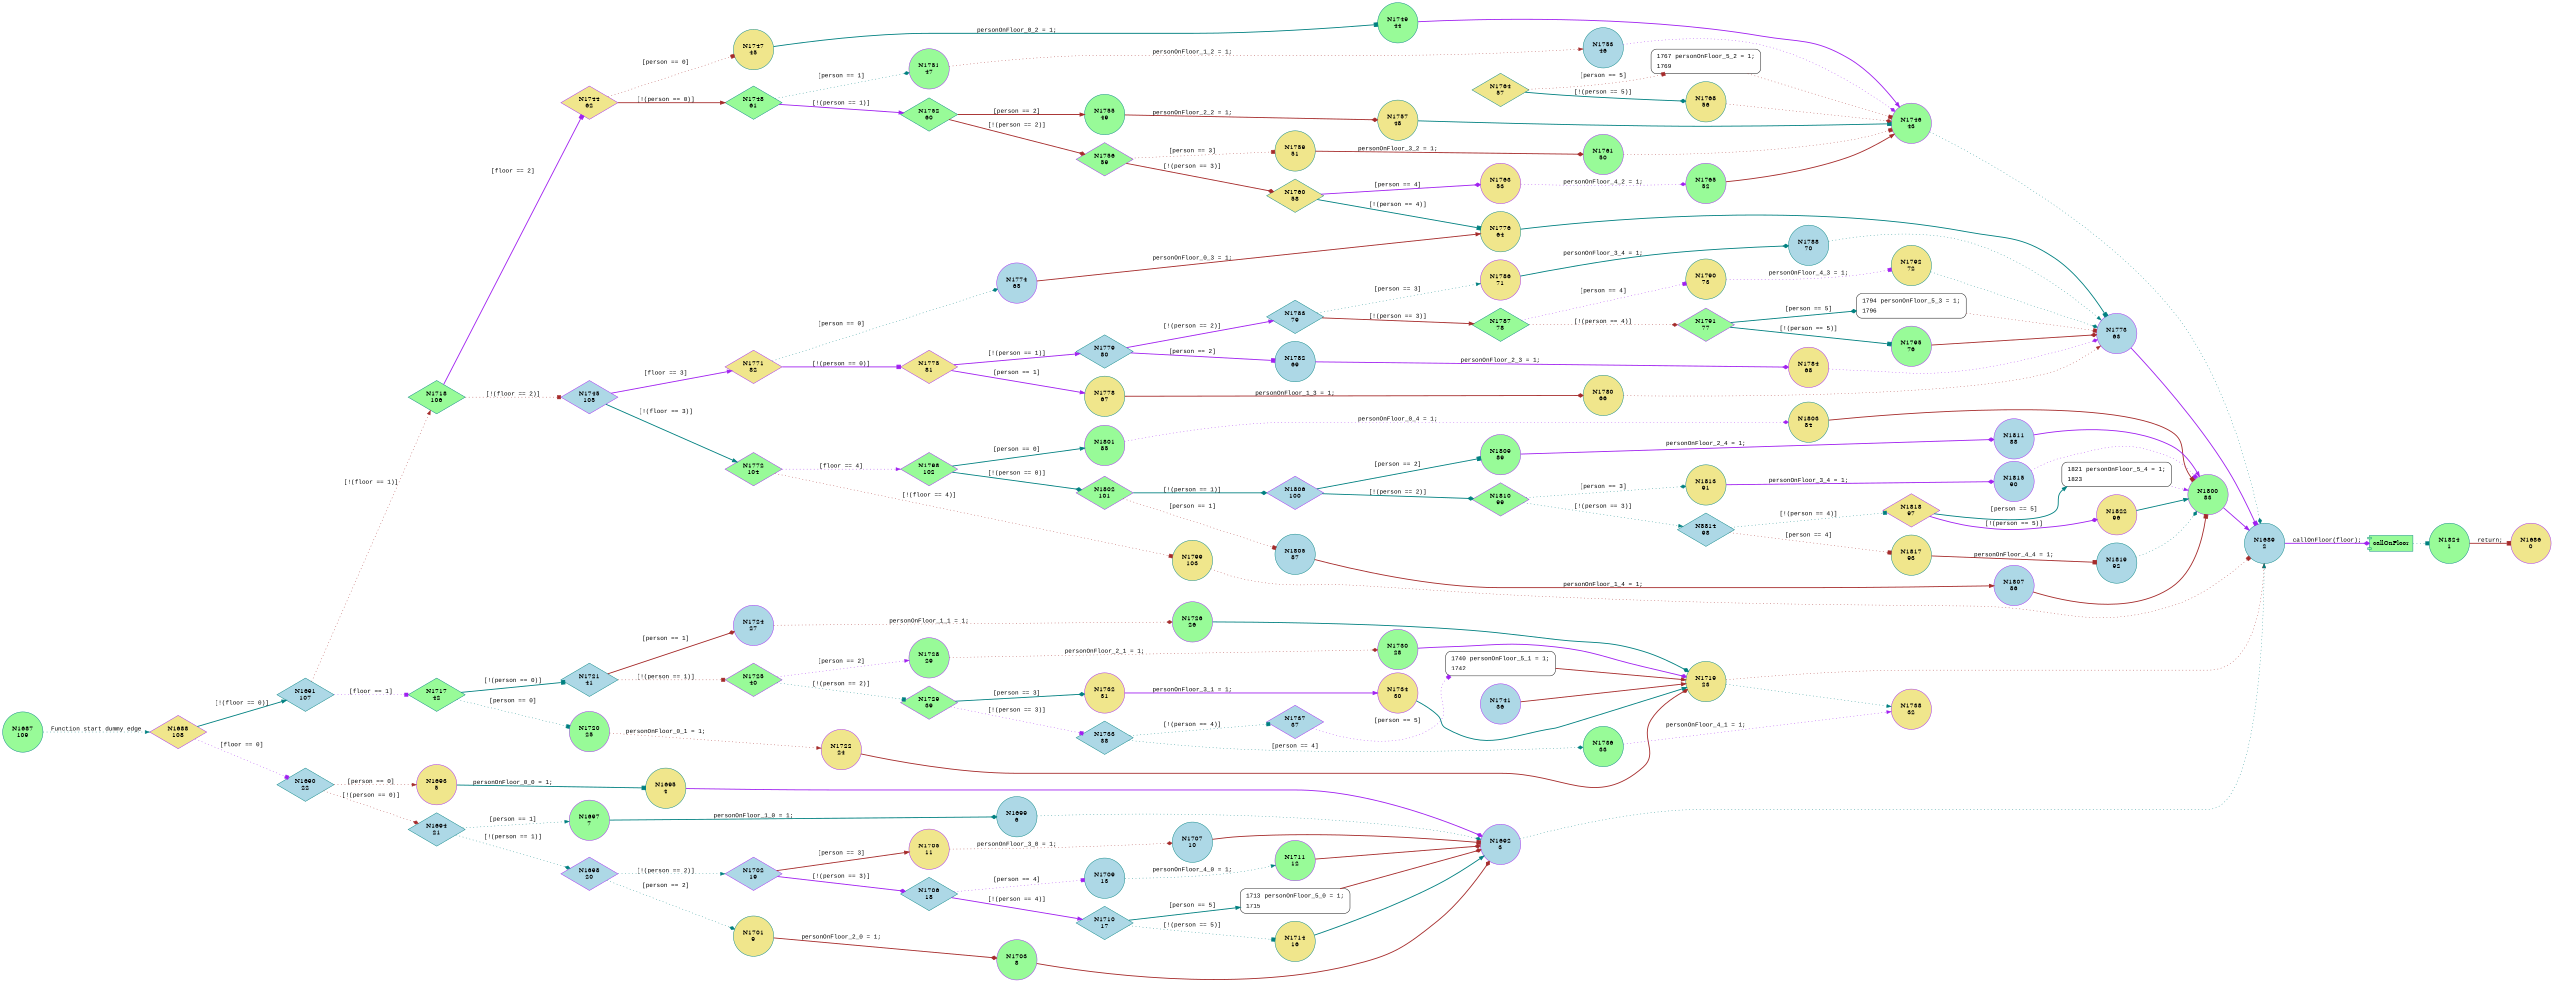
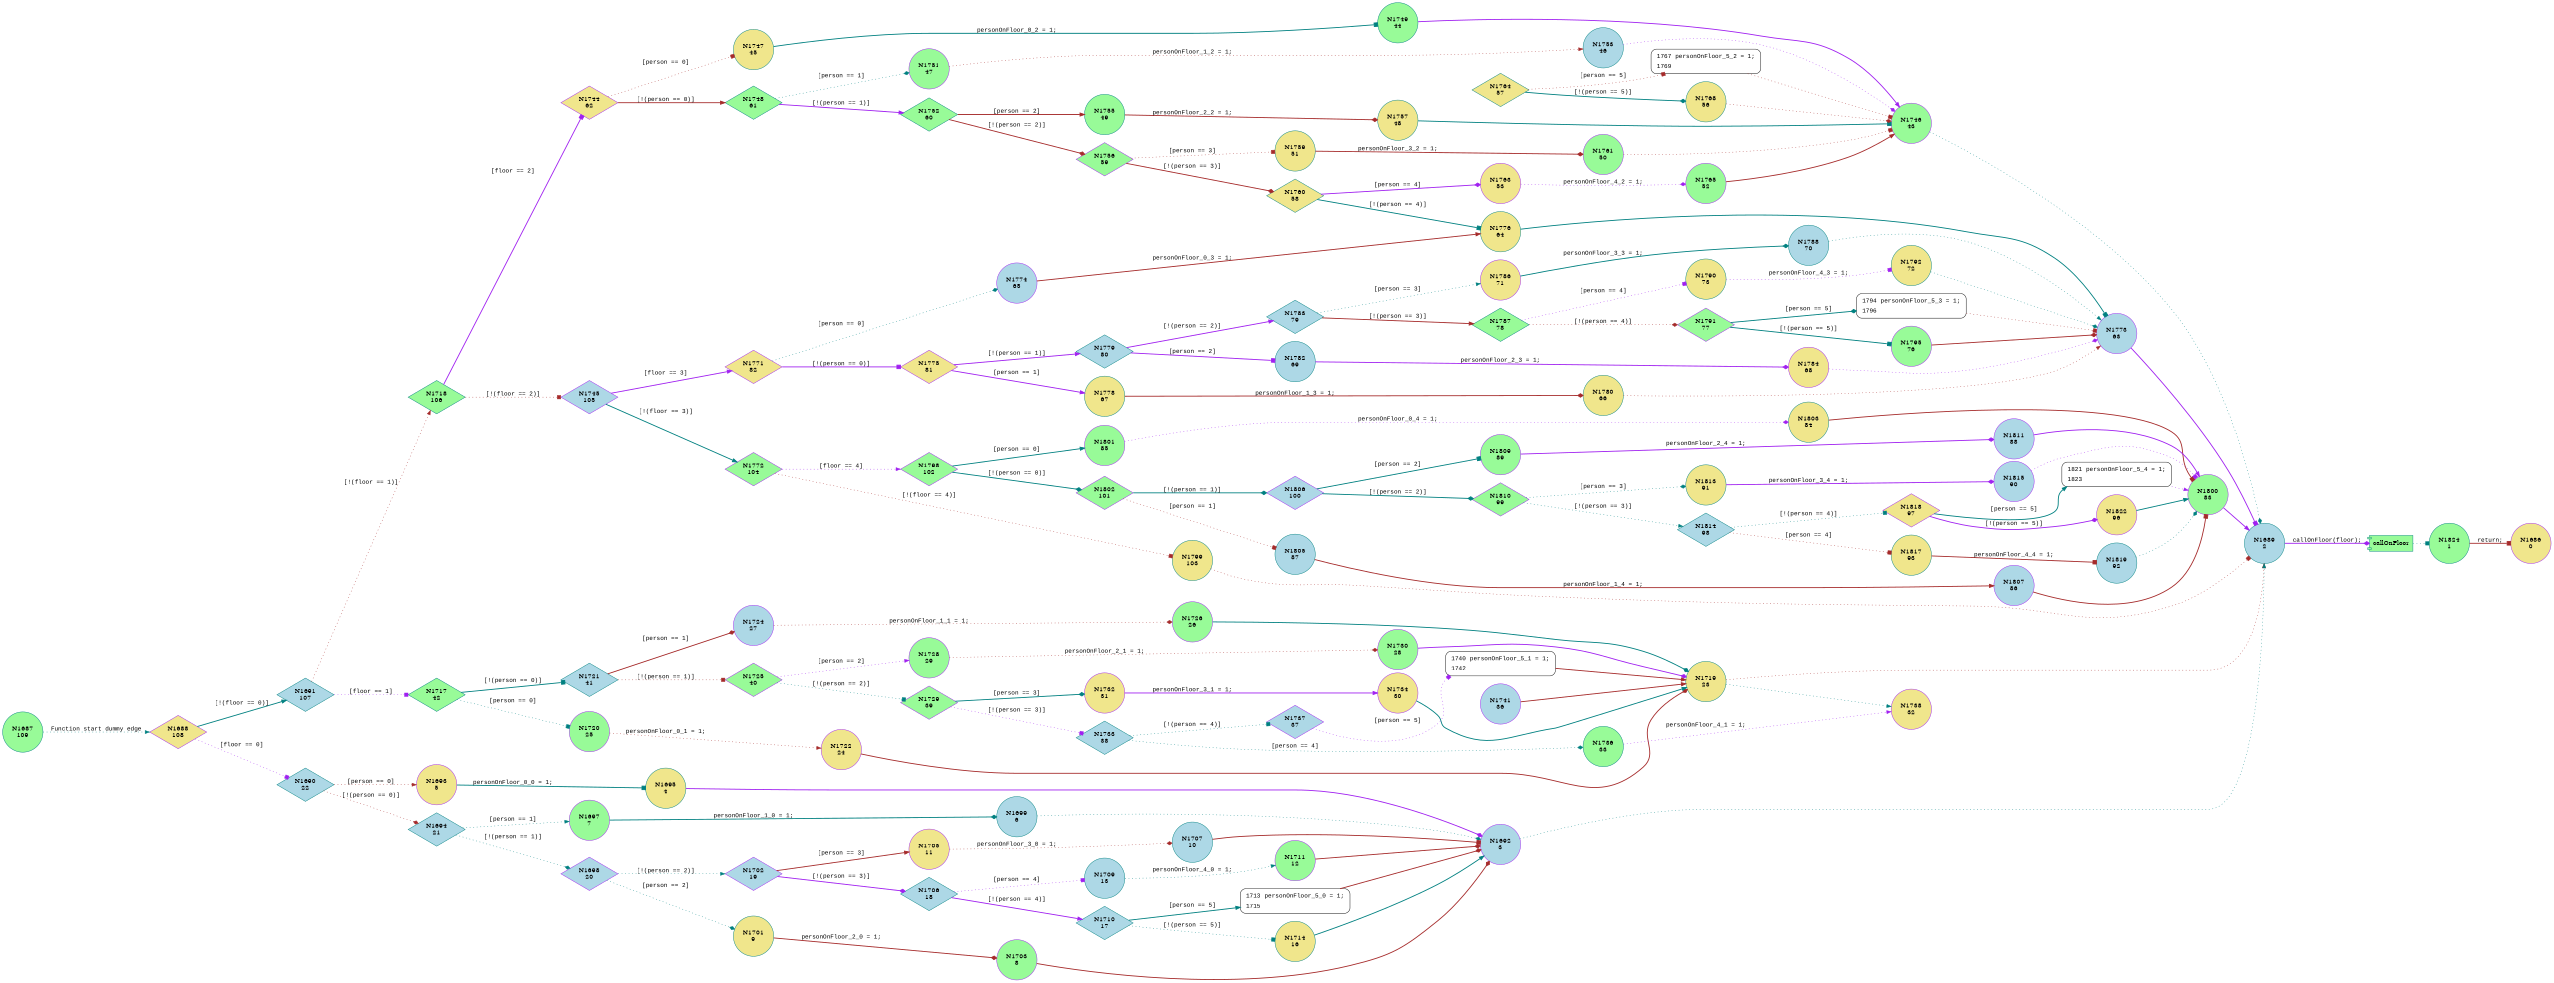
edge "N1786 71" -> "N1788 70": label "personOnFloor_3_4 = 1;" -> "personOnFloor_3_3 = 1;"
node "N8814 98": label "N8814 98" -> "N1814 98"
